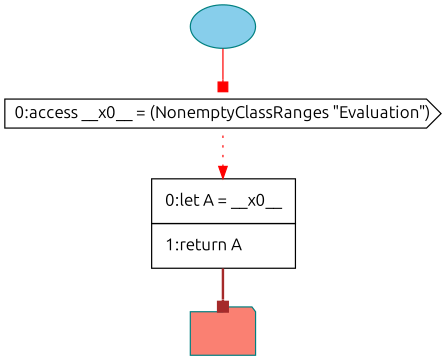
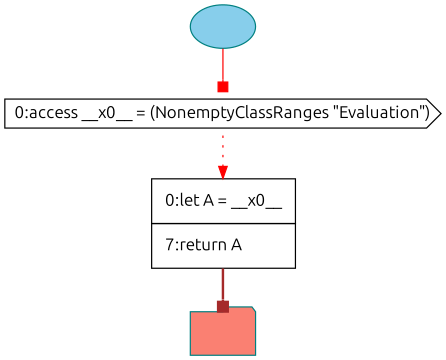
node "0:let A = __x0__": text "1:return A" -> "7:return A"
